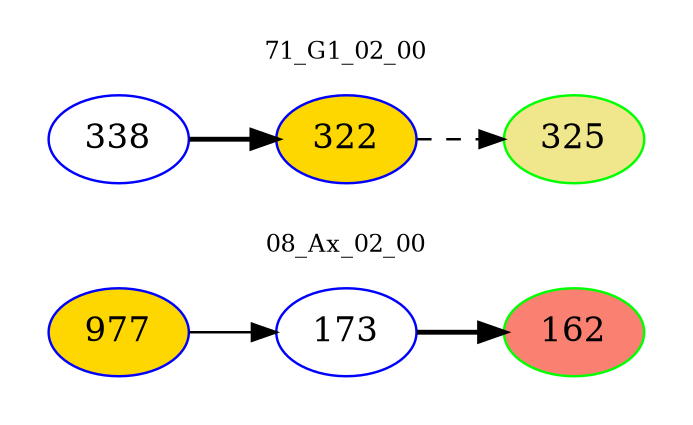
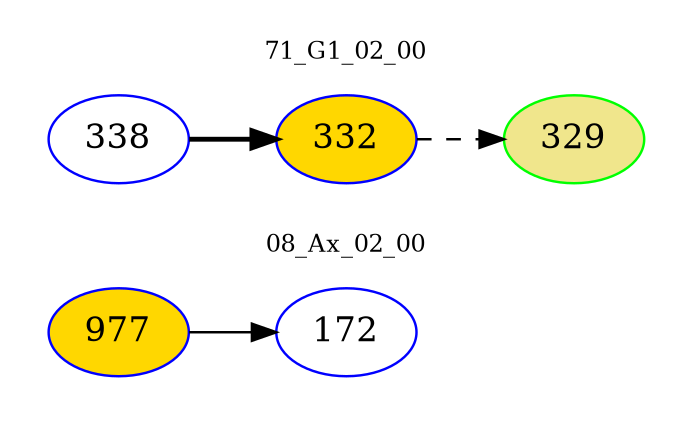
node "322": label "322" -> "332"
node "325": label "325" -> "329"
node "173": label "173" -> "172"
node "162": removed
